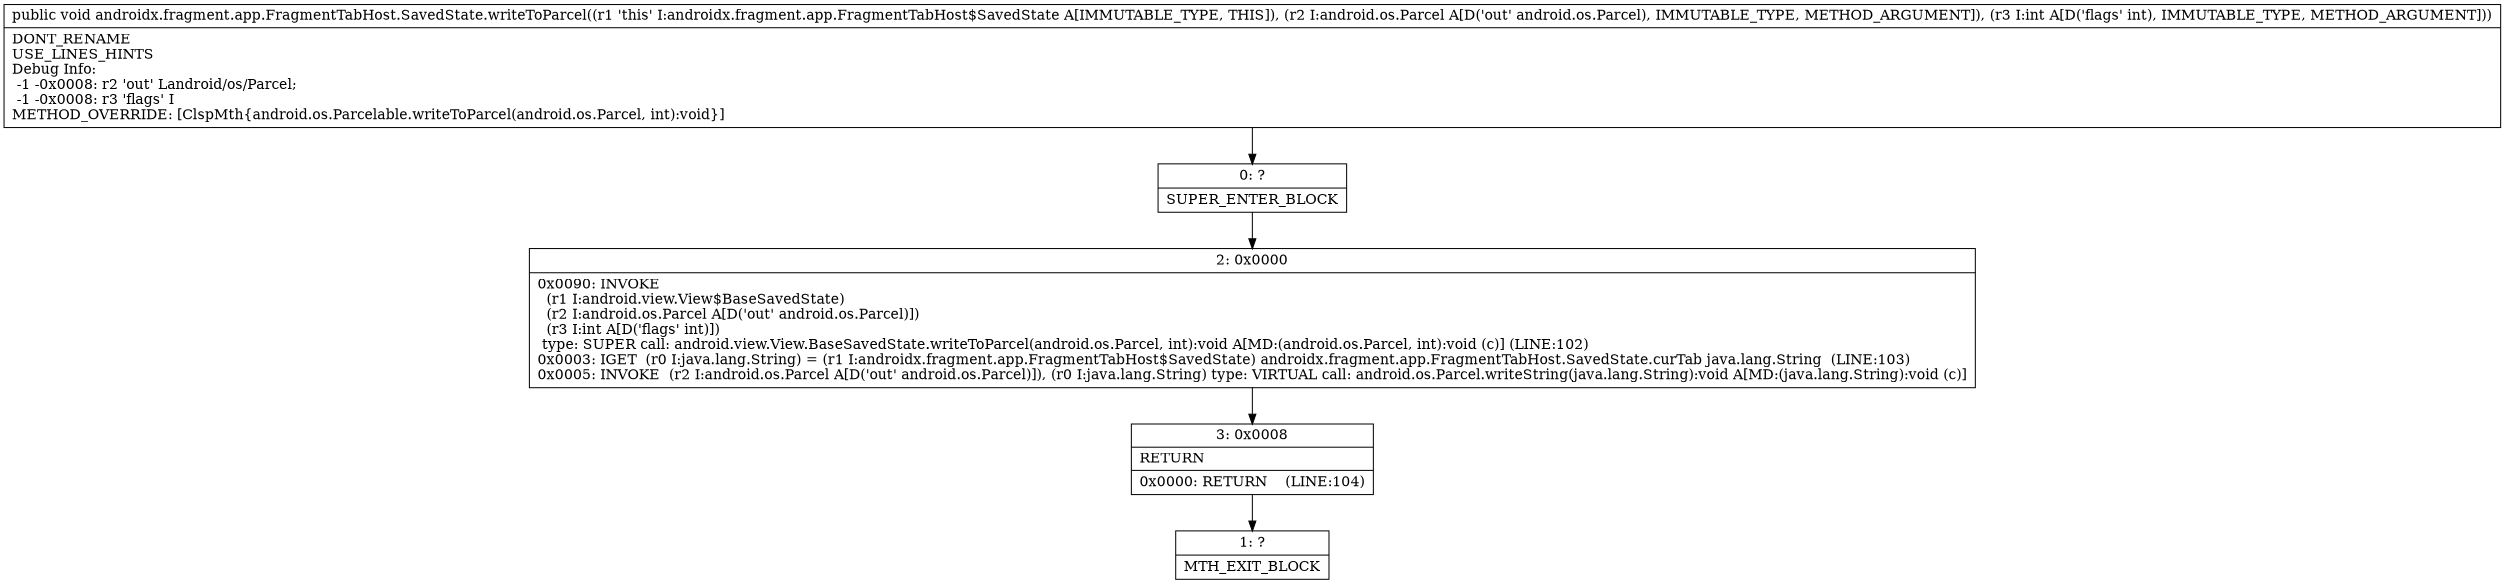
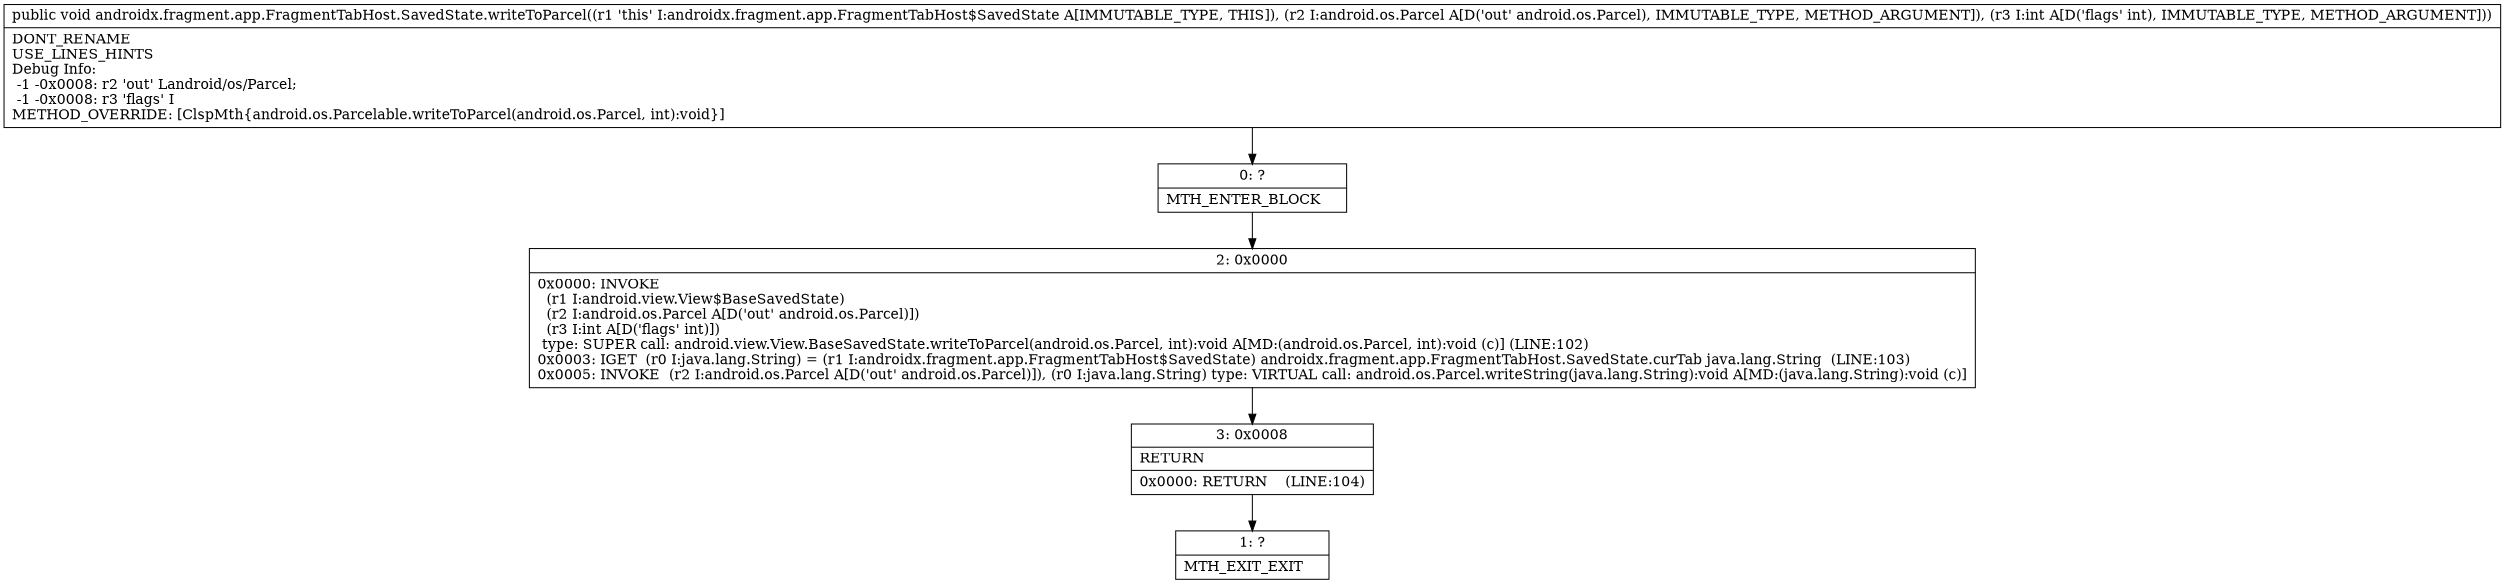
node "0: ?": text "SUPER_ENTER_BLOCK" -> "MTH_ENTER_BLOCK"
node "2: 0x0000": text "0x0090: INVOKE" -> "0x0000: INVOKE"
node "1: ?": text "MTH_EXIT_BLOCK" -> "MTH_EXIT_EXIT"
